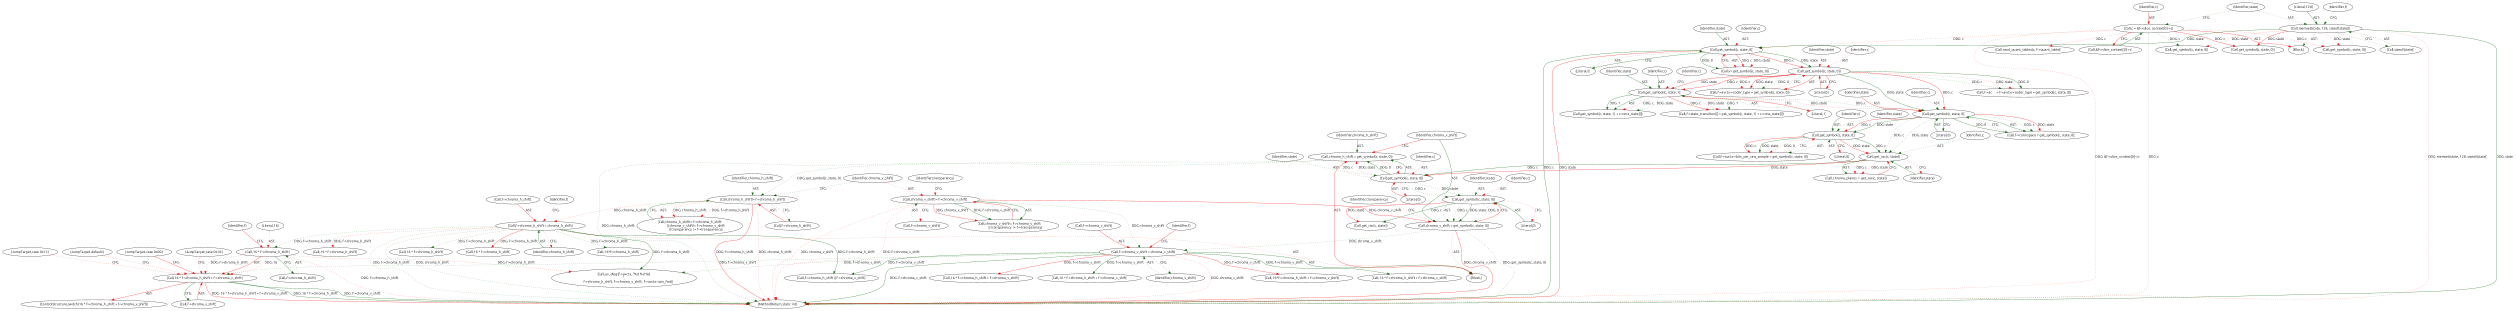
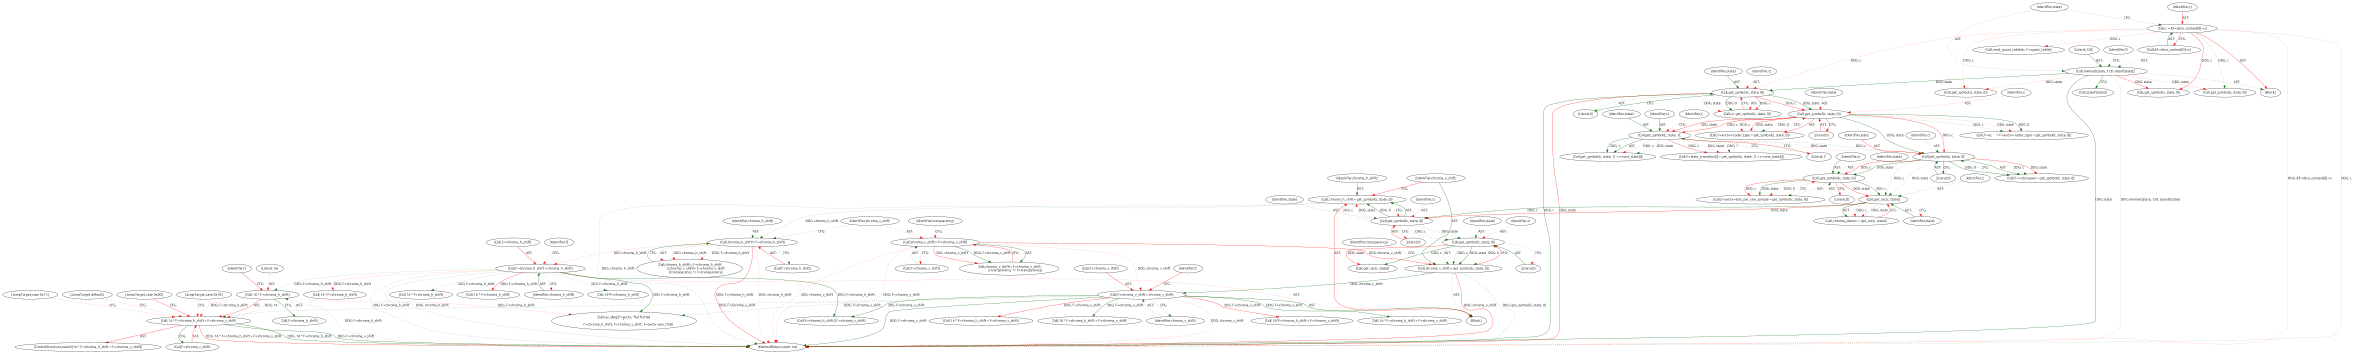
edge "(Call,sizeof(state))" -> "(Call,memset(state, 128, sizeof(state)))": now "(Call,&f->slice_context[0]->c)" -> "(Call,memset(state, 128, sizeof(state)))"
edge "(Call,memset(state, 128, sizeof(state)))" -> "(Call,sizeof(state))": style dotted -> solid
edge "(Literal,1)" -> "(Call,get_symbol(c, state, 1))": label "AST: " -> "CFG: "
edge "(Call,chroma_h_shift = get_symbol(c, state, 0))" -> "(Call,chroma_h_shift!= f->chroma_h_shift)": label "DDG: get_symbol(c, state, 0)" -> "DDG: chroma_h_shift"
edge "(Call,chroma_v_shift!= f->chroma_v_shift)" -> "(Call,f->chroma_v_shift = chroma_v_shift)": color darkgreen -> red
edge "(Call,chroma_v_shift = get_symbol(c, state, 0))" -> "(Call,f->chroma_v_shift = chroma_v_shift)": style dotted -> solid
